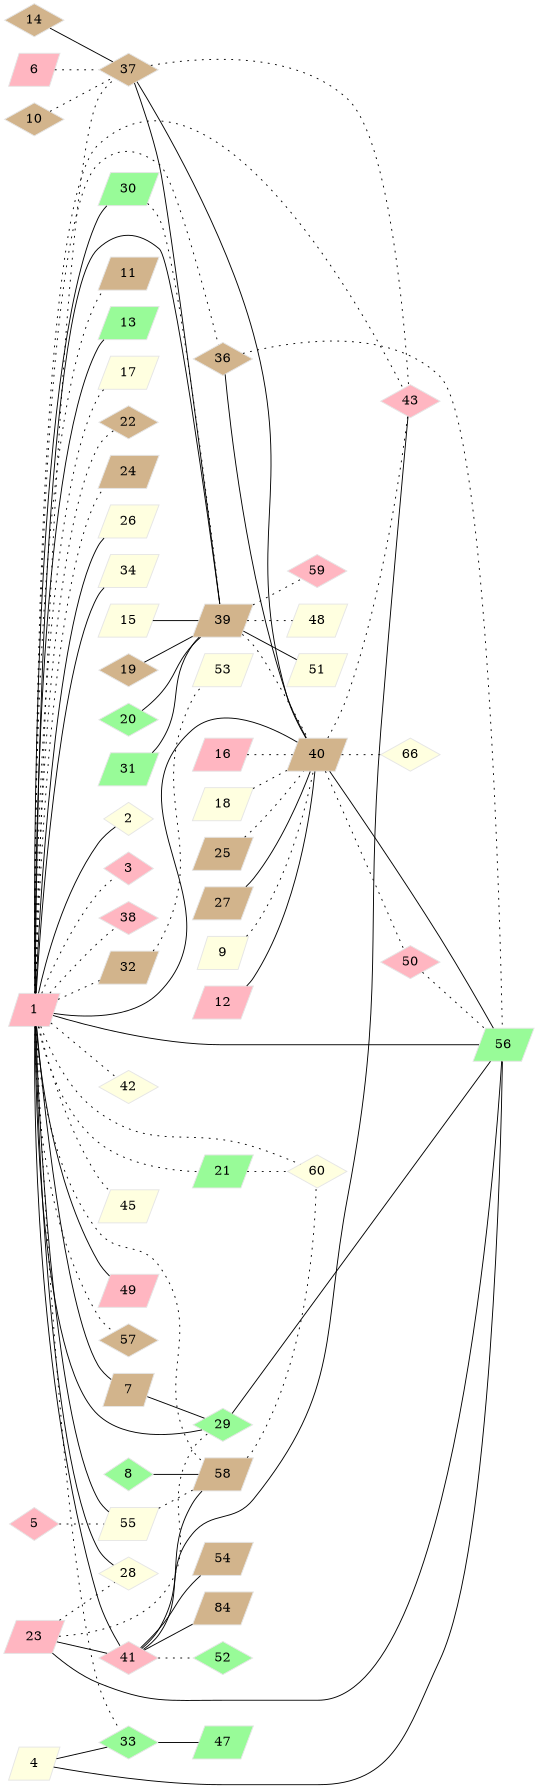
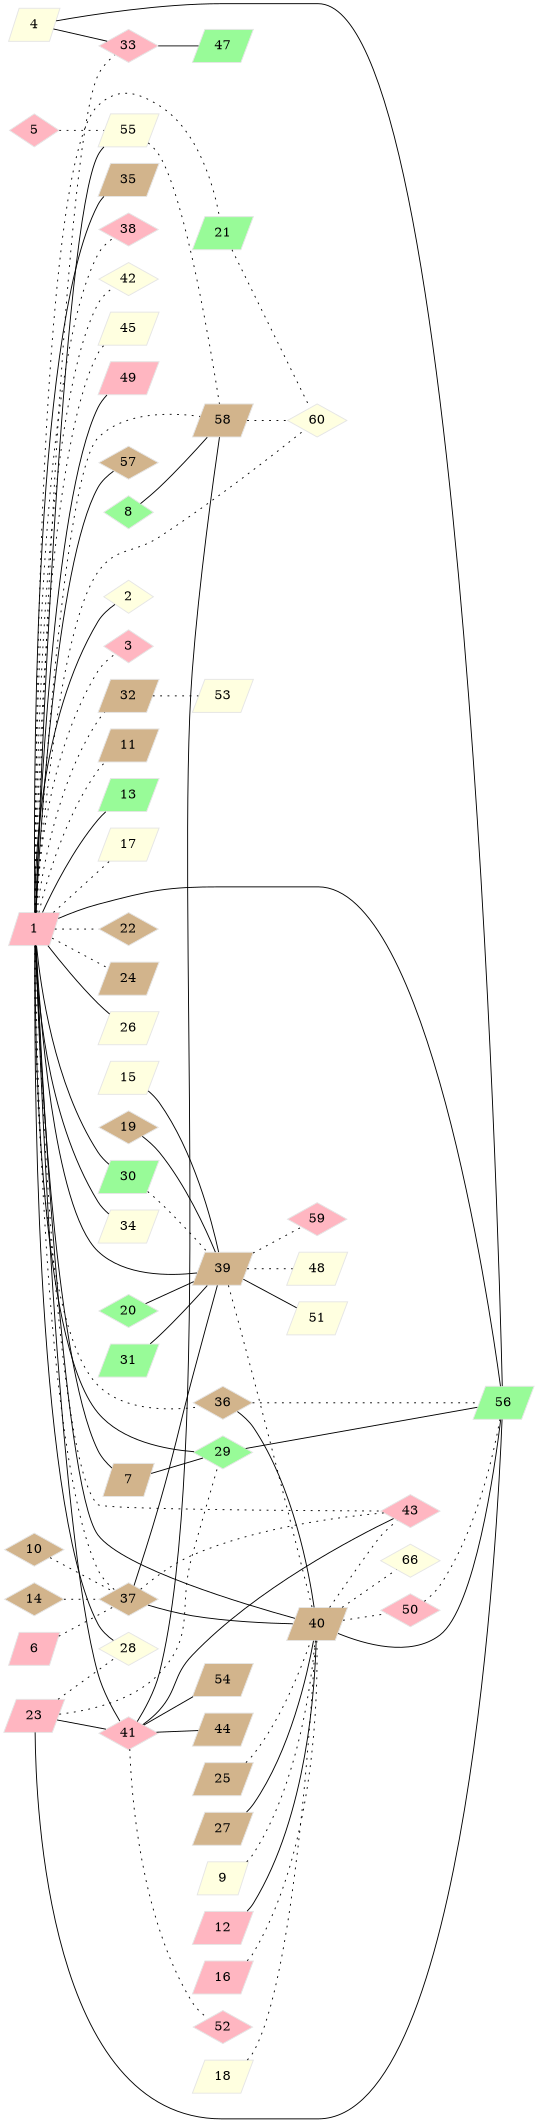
edge "14" -- "37": style solid -> dotted
node "35": added
edge "1" -- "57": style dotted -> solid
node "84": label "84" -> "44"
node "52": fillcolor palegreen -> lightpink
node "33": fillcolor palegreen -> lightpink
